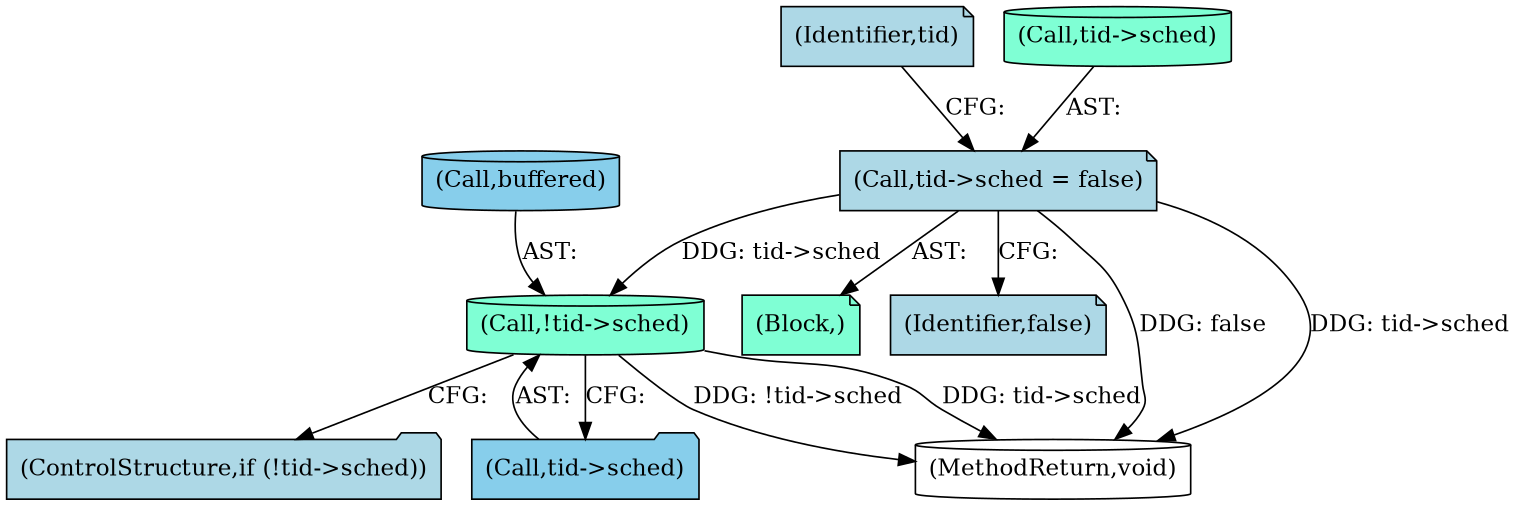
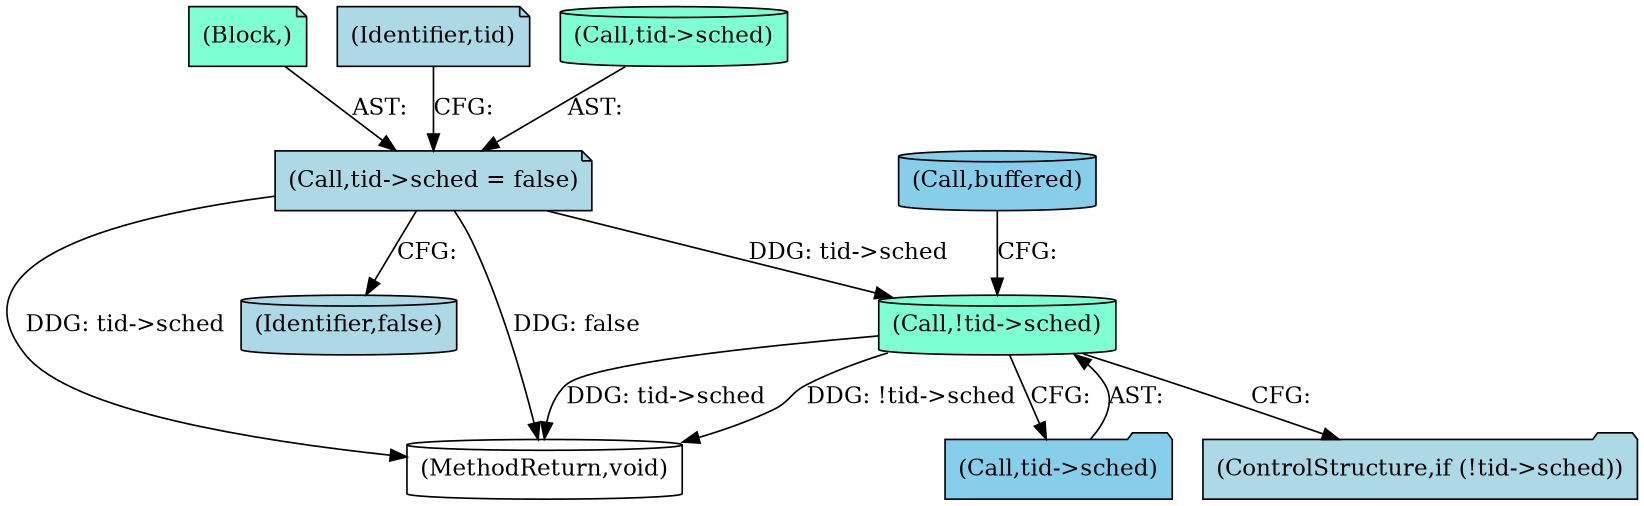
edge "(Call,tid->sched = false)" -> "(Block,)": reversed
edge "(Call,buffered)" -> "(Call,!tid->sched)": label "AST: " -> "CFG: "
node "(Identifier,false)": shape note -> cylinder
